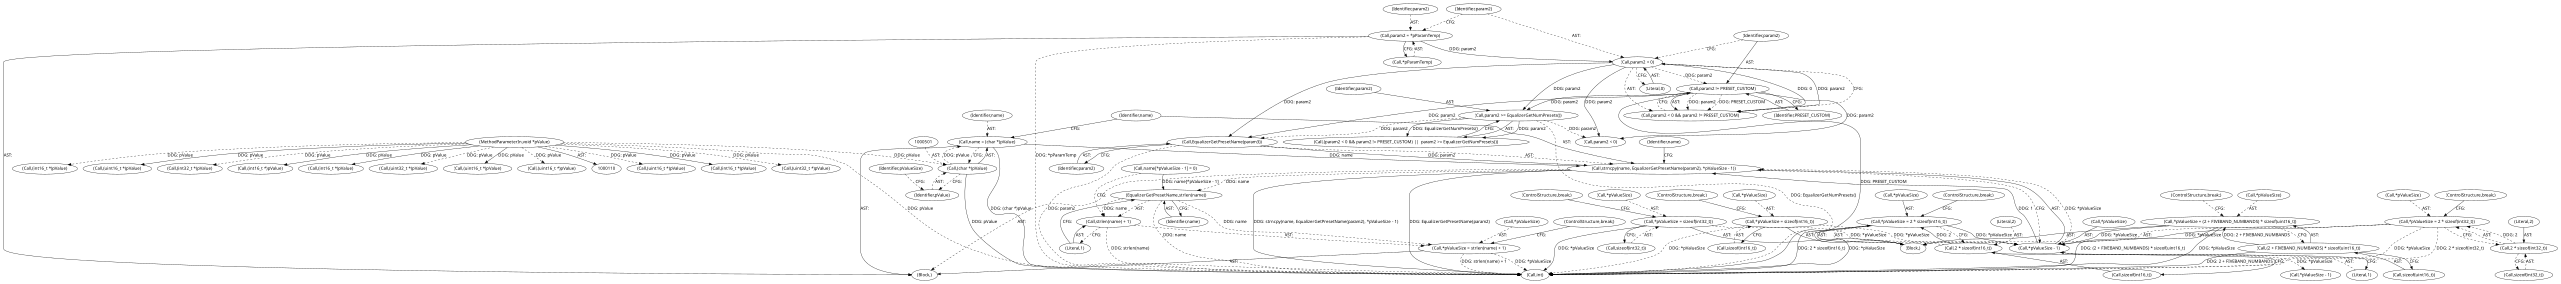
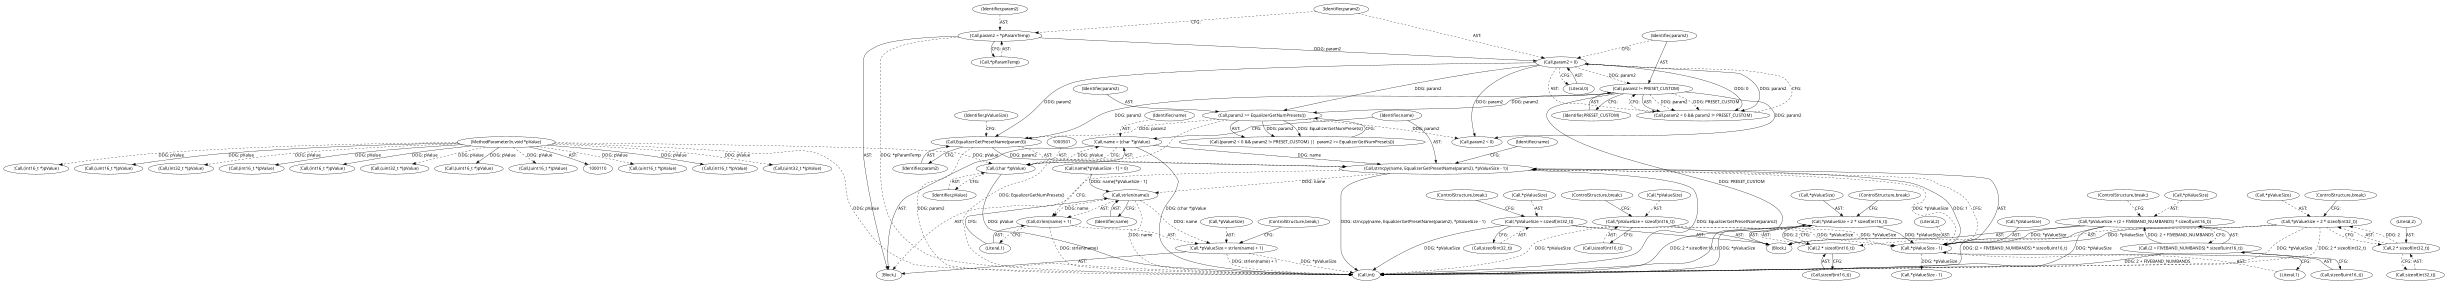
edge "(Identifier,pValueSize)" -> "(Identifier,pValue)": now "(Identifier,pValueSize)" -> "(Call,EqualizerGetPresetName(param3))"
node "(EqualizerGetPresetName,strlen(name))": label "(EqualizerGetPresetName,strlen(name))" -> "(Call,strlen(name))"
